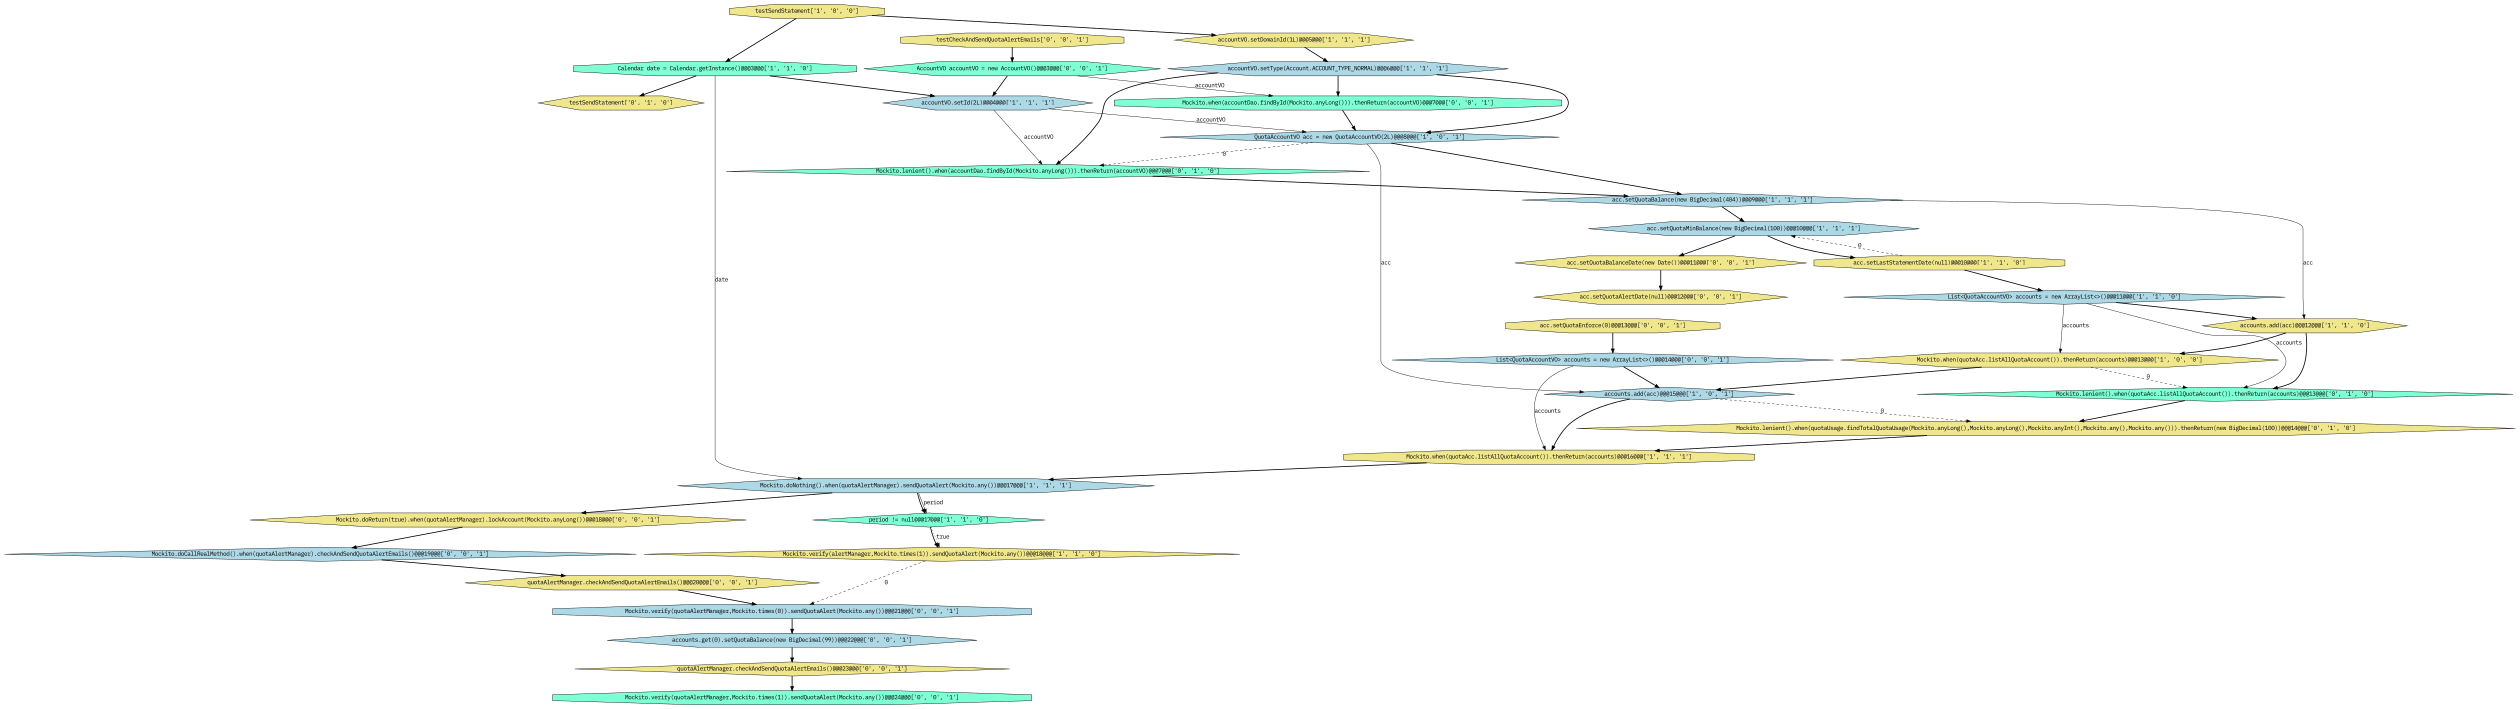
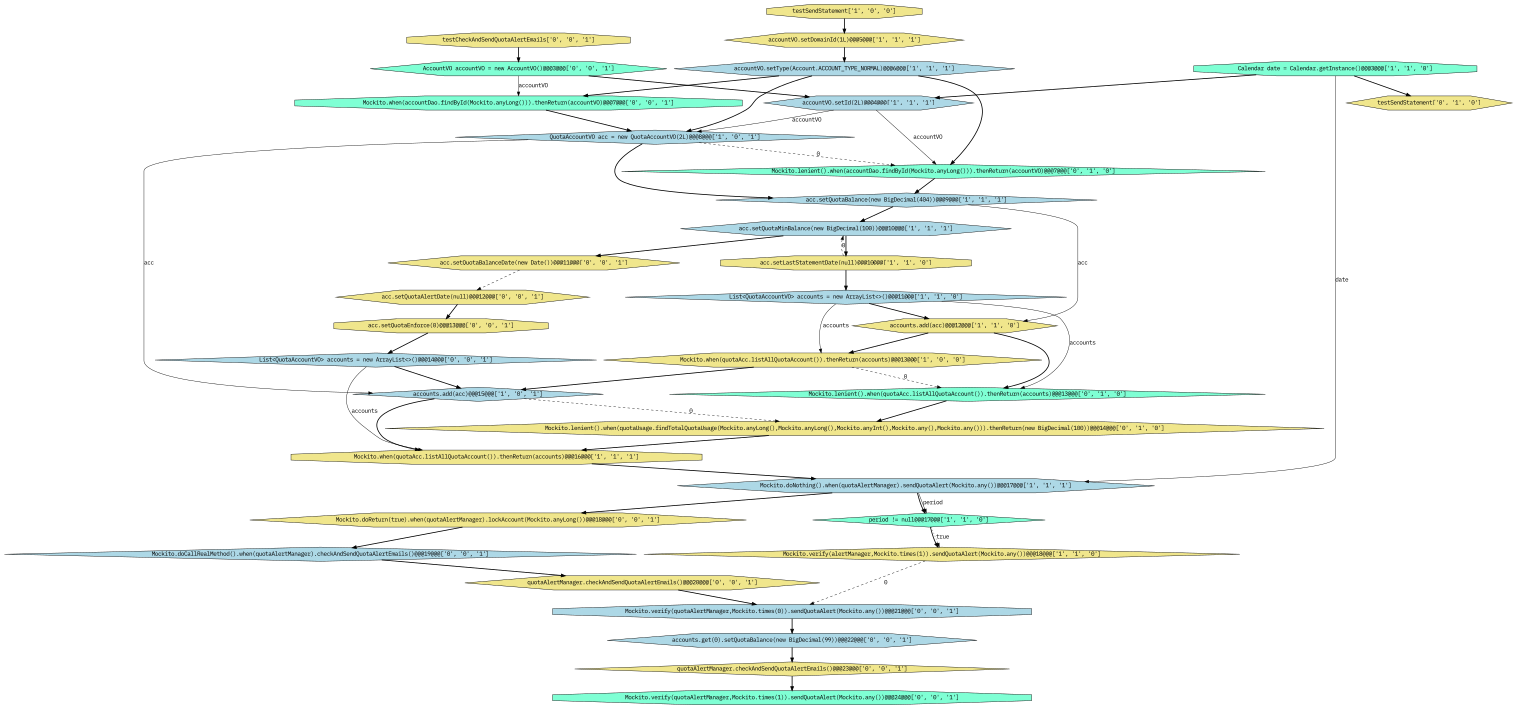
edge "testSendStatement['1', '0', '0']" -> "Calendar date = Calendar.getInstance()@@@3@@@['1', '1', '0']": removed
edge "acc.setQuotaBalanceDate(new Date())@@@11@@@['0', '0', '1']" -> "acc.setQuotaAlertDate(null)@@@12@@@['0', '0', '1']": style bold -> dashed
edge "acc.setQuotaAlertDate(null)@@@12@@@['0', '0', '1']" -> "acc.setQuotaEnforce(0)@@@13@@@['0', '0', '1']": added
